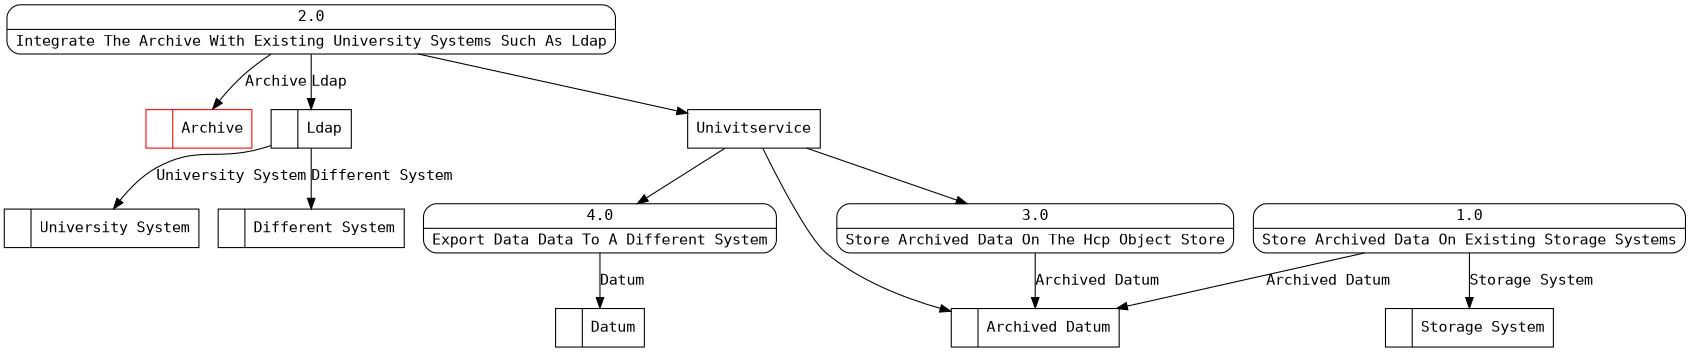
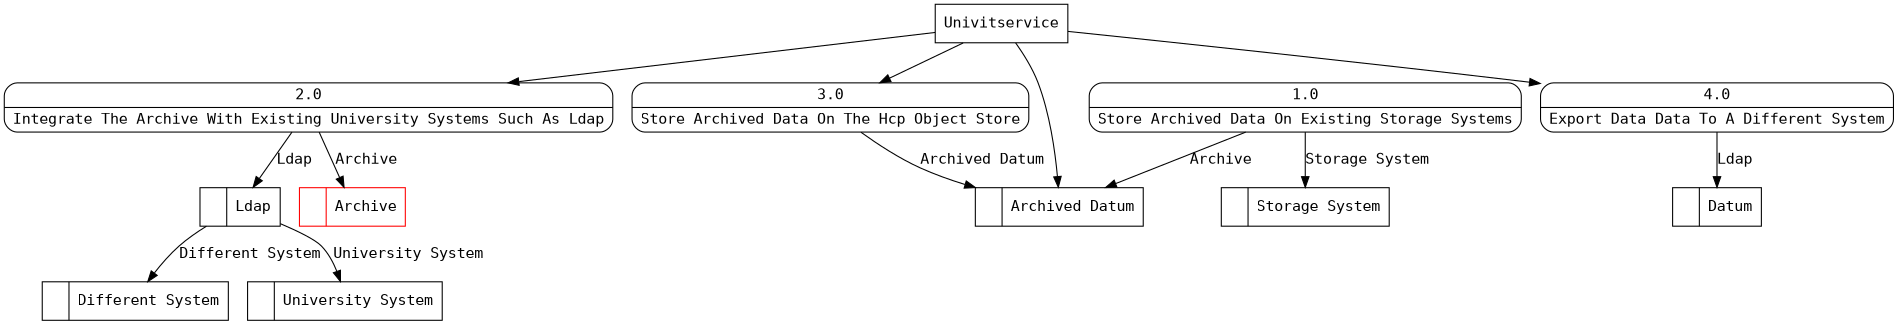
edge "2.0" -> "Univitservice": reversed
edge "4.0" -> "Datum": label "Datum" -> "Ldap"
edge "1.0" -> "Archived Datum": label "Archived Datum" -> "Archive"
